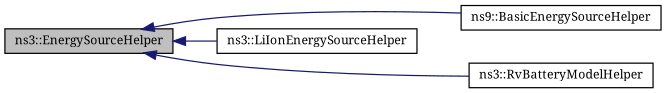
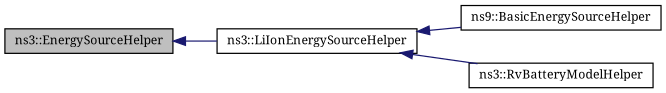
edge "ns9::BasicEnergySourceHelper" -> "ns3::EnergySourceHelper": now "ns9::BasicEnergySourceHelper" -> "ns3::LiIonEnergySourceHelper"
edge "ns3::RvBatteryModelHelper" -> "ns3::EnergySourceHelper": now "ns3::RvBatteryModelHelper" -> "ns3::LiIonEnergySourceHelper"
